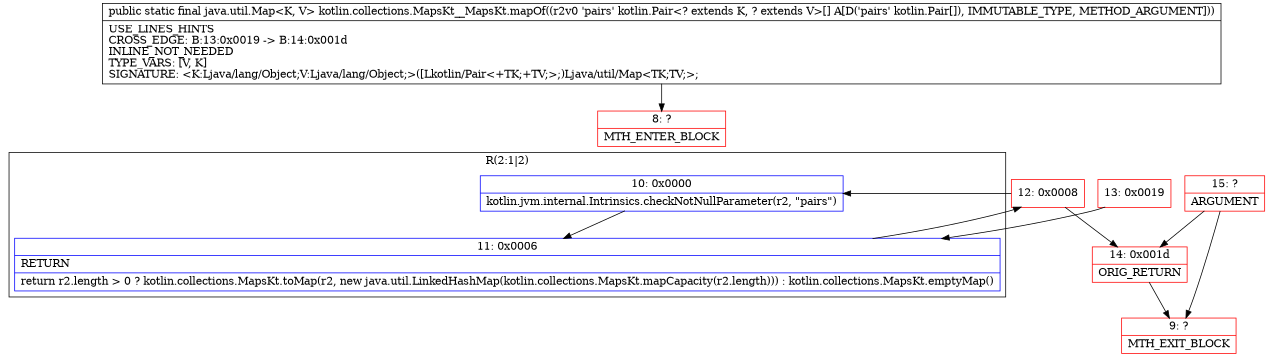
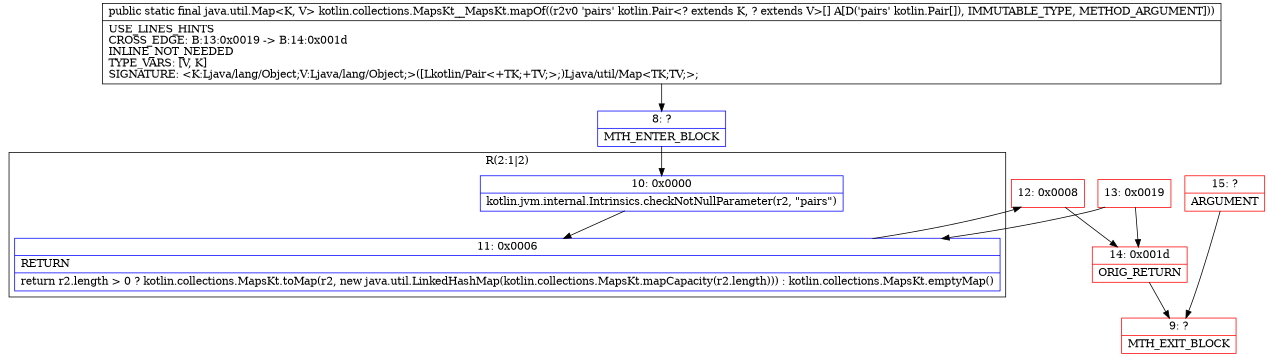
node "8: ?": color red -> blue
edge "12: 0x0008" -> "10: 0x0000": now "8: ?" -> "10: 0x0000"
edge "15: ?" -> "14: 0x001d": now "13: 0x0019" -> "14: 0x001d"
